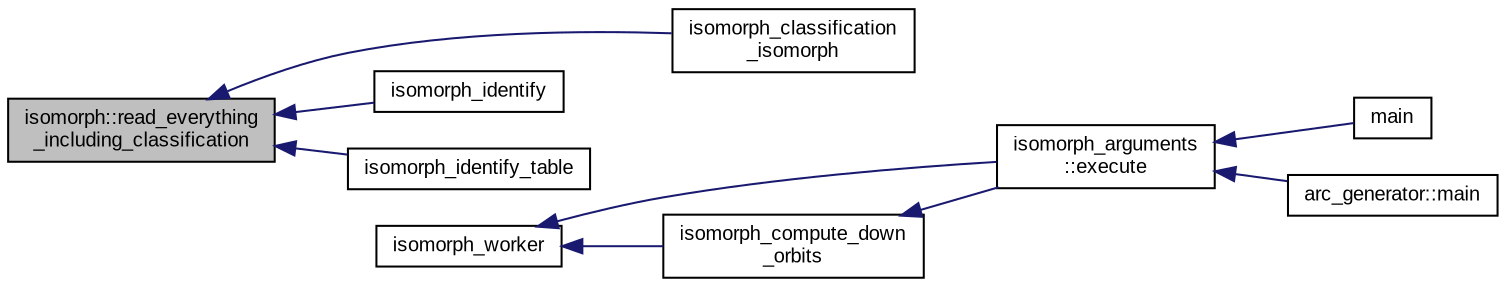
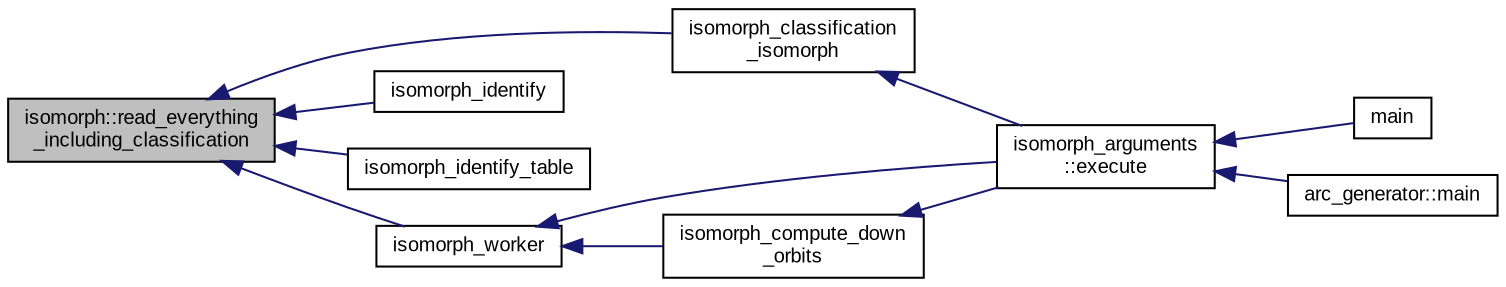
edge "isomorph_arguments ::execute" -> "isomorph_classification _isomorph": added
edge "isomorph_worker" -> "isomorph::read_everything _including_classification": added
